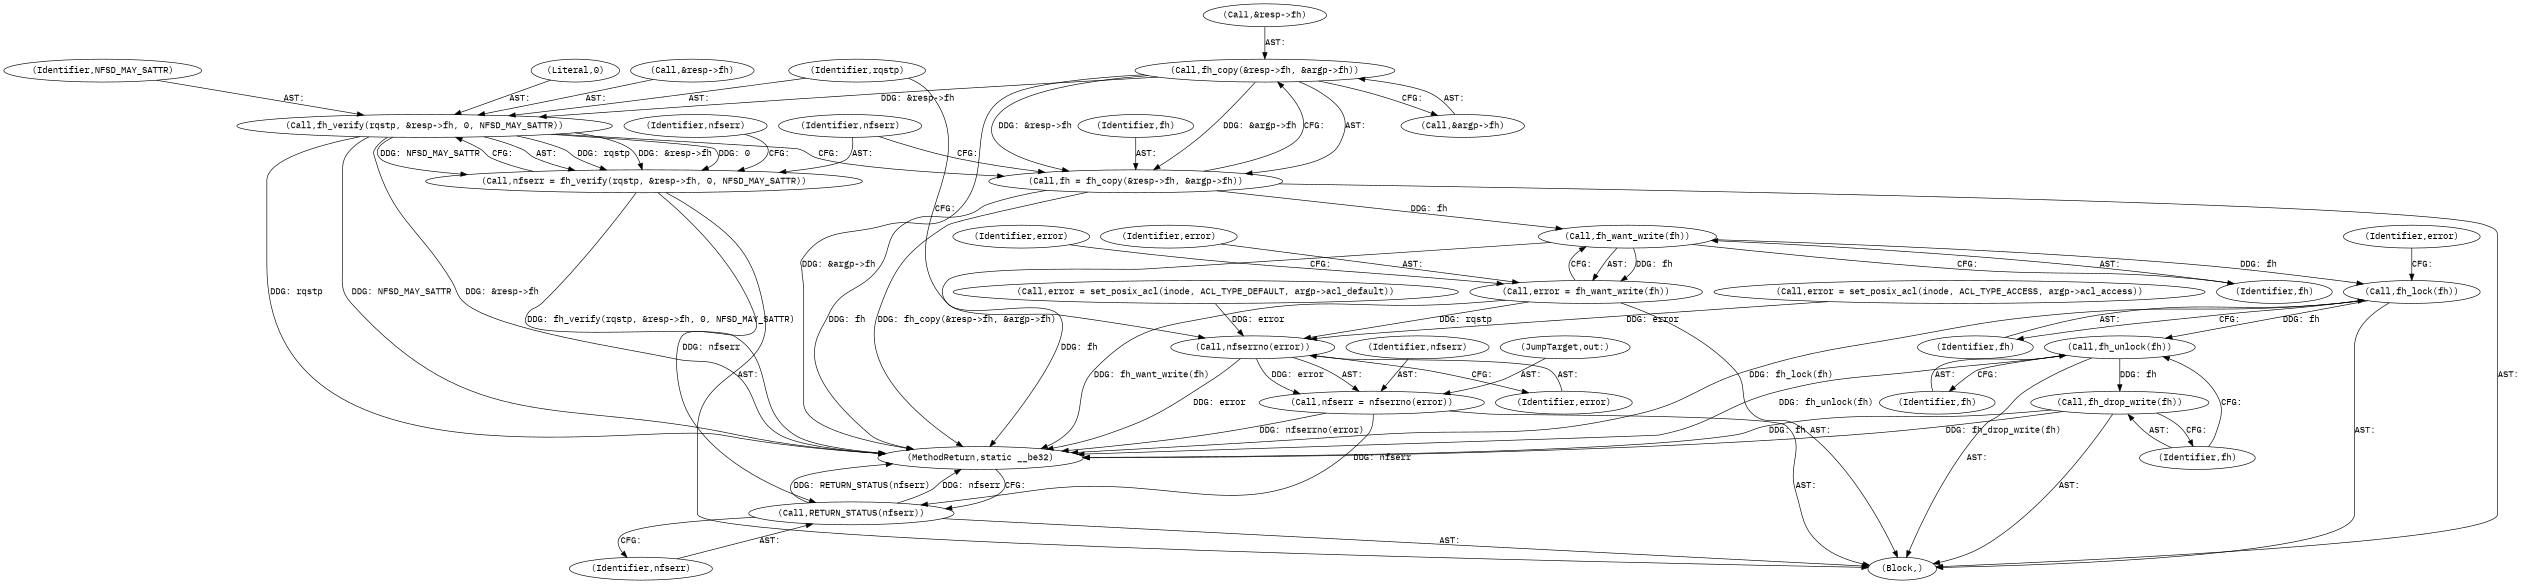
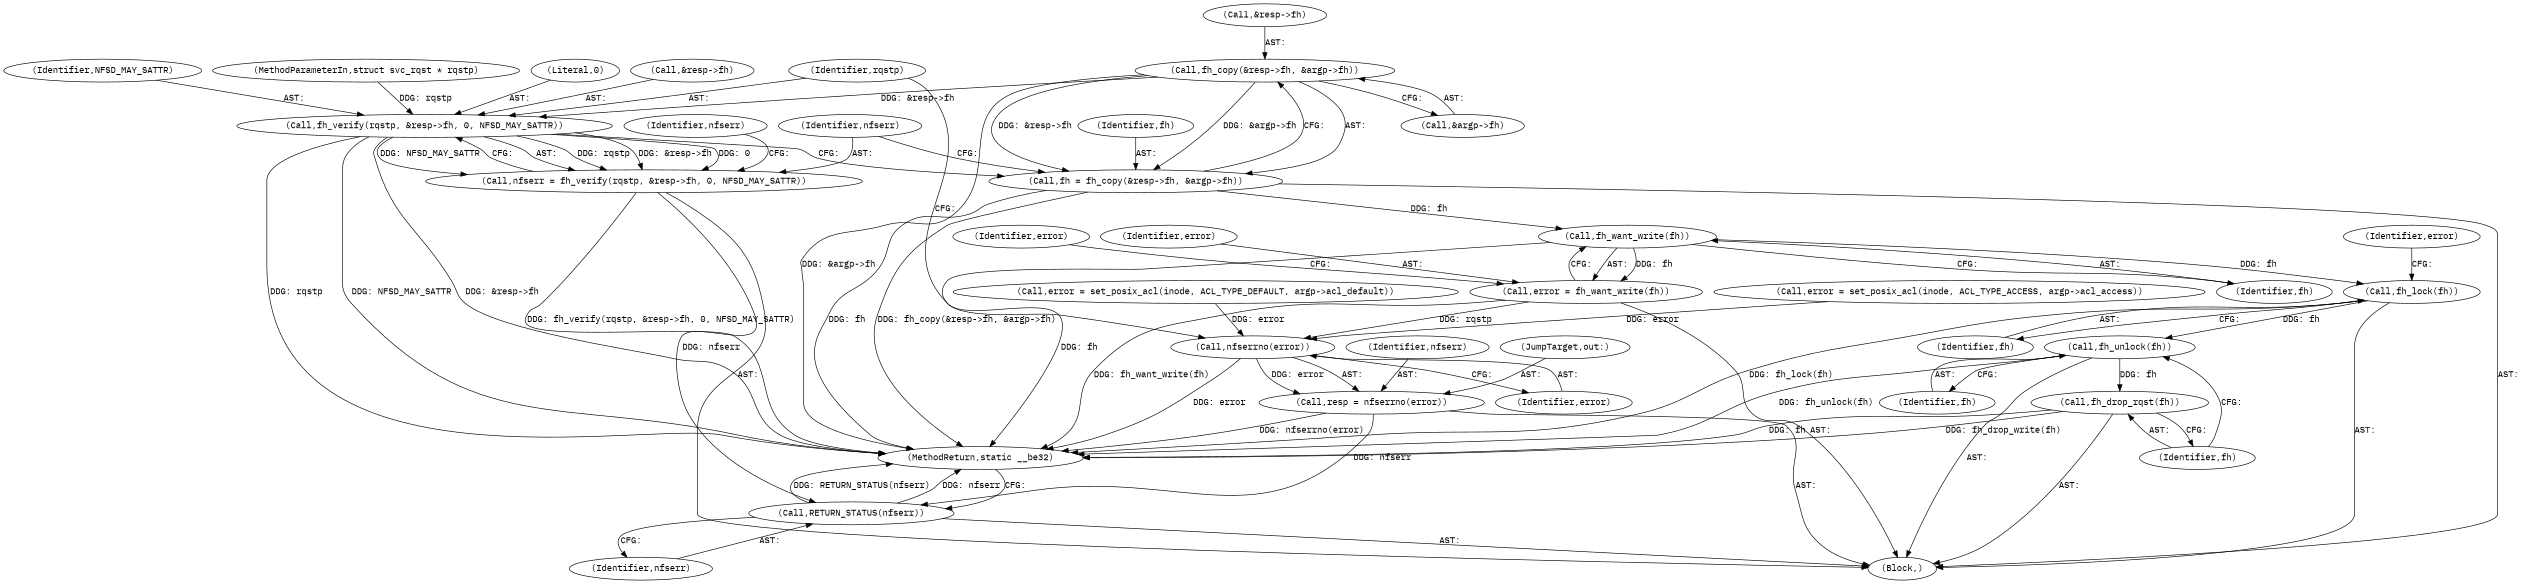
node "(MethodParameterIn,struct svc_rqst * rqstp)": added
node "(Call,nfserr = nfserrno(error))": label "(Call,nfserr = nfserrno(error))" -> "(Call,resp = nfserrno(error))"
node "(Call,fh_drop_write(fh))": label "(Call,fh_drop_write(fh))" -> "(Call,fh_drop_rqst(fh))"
